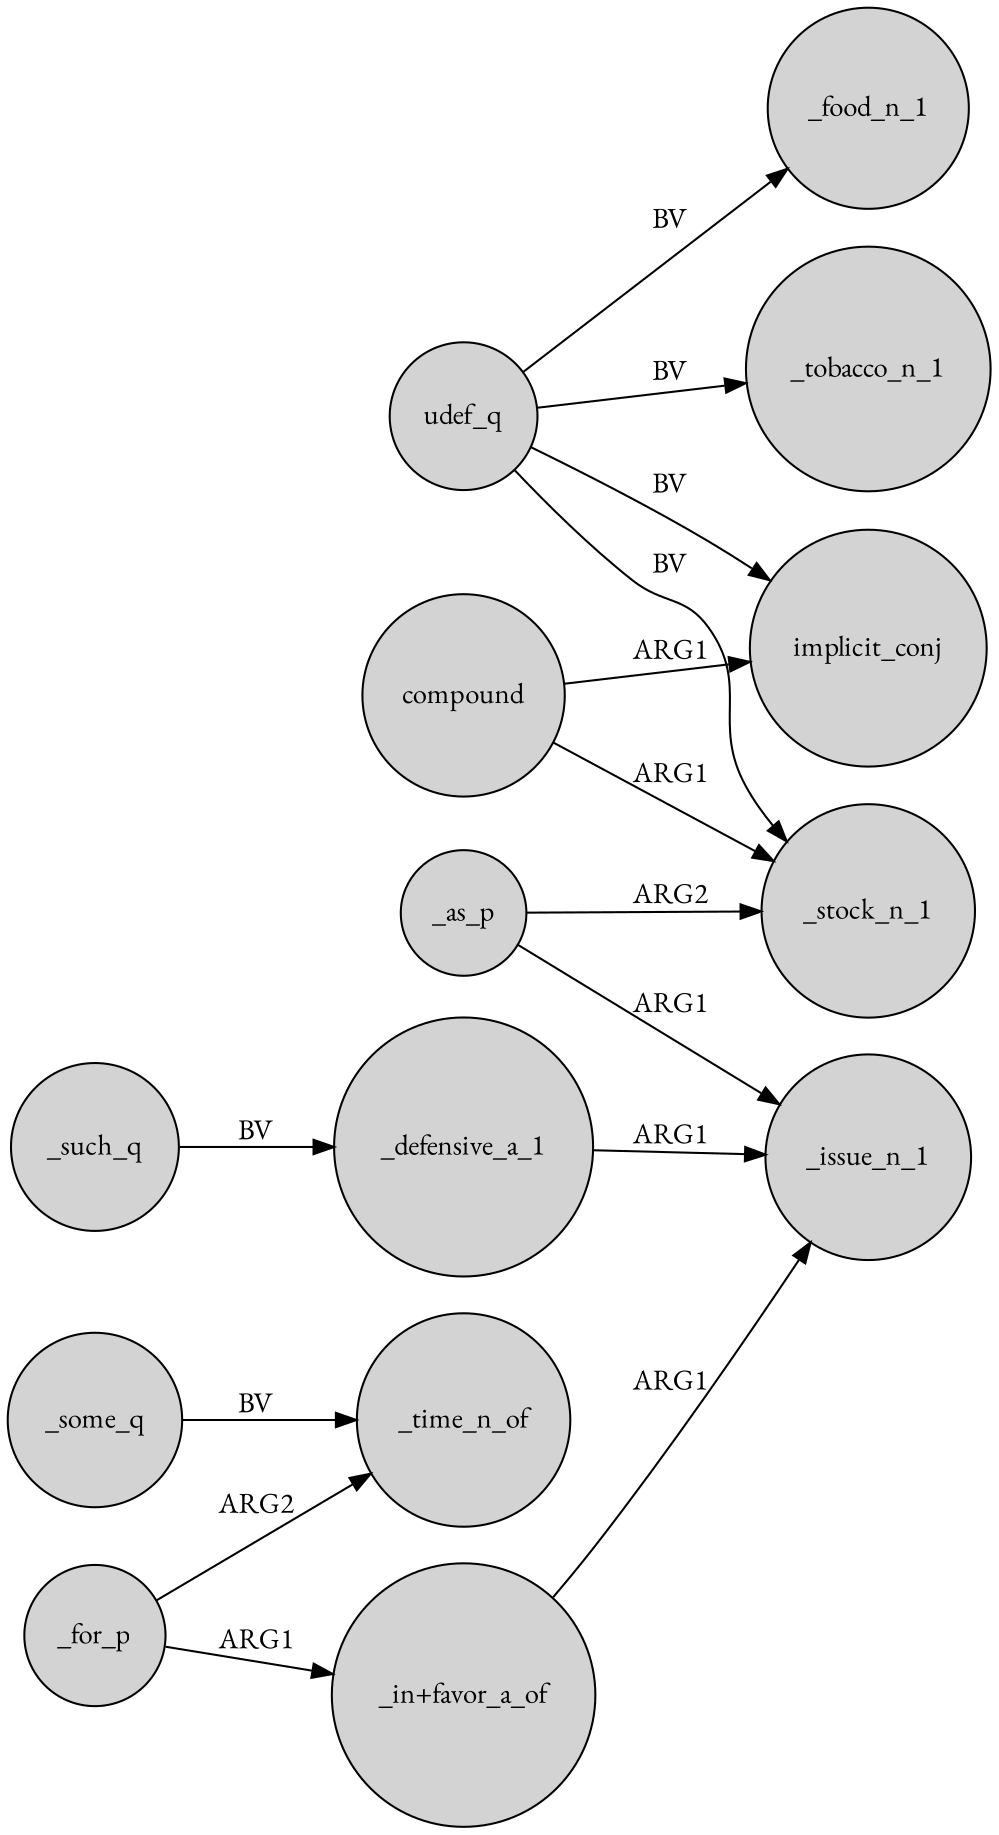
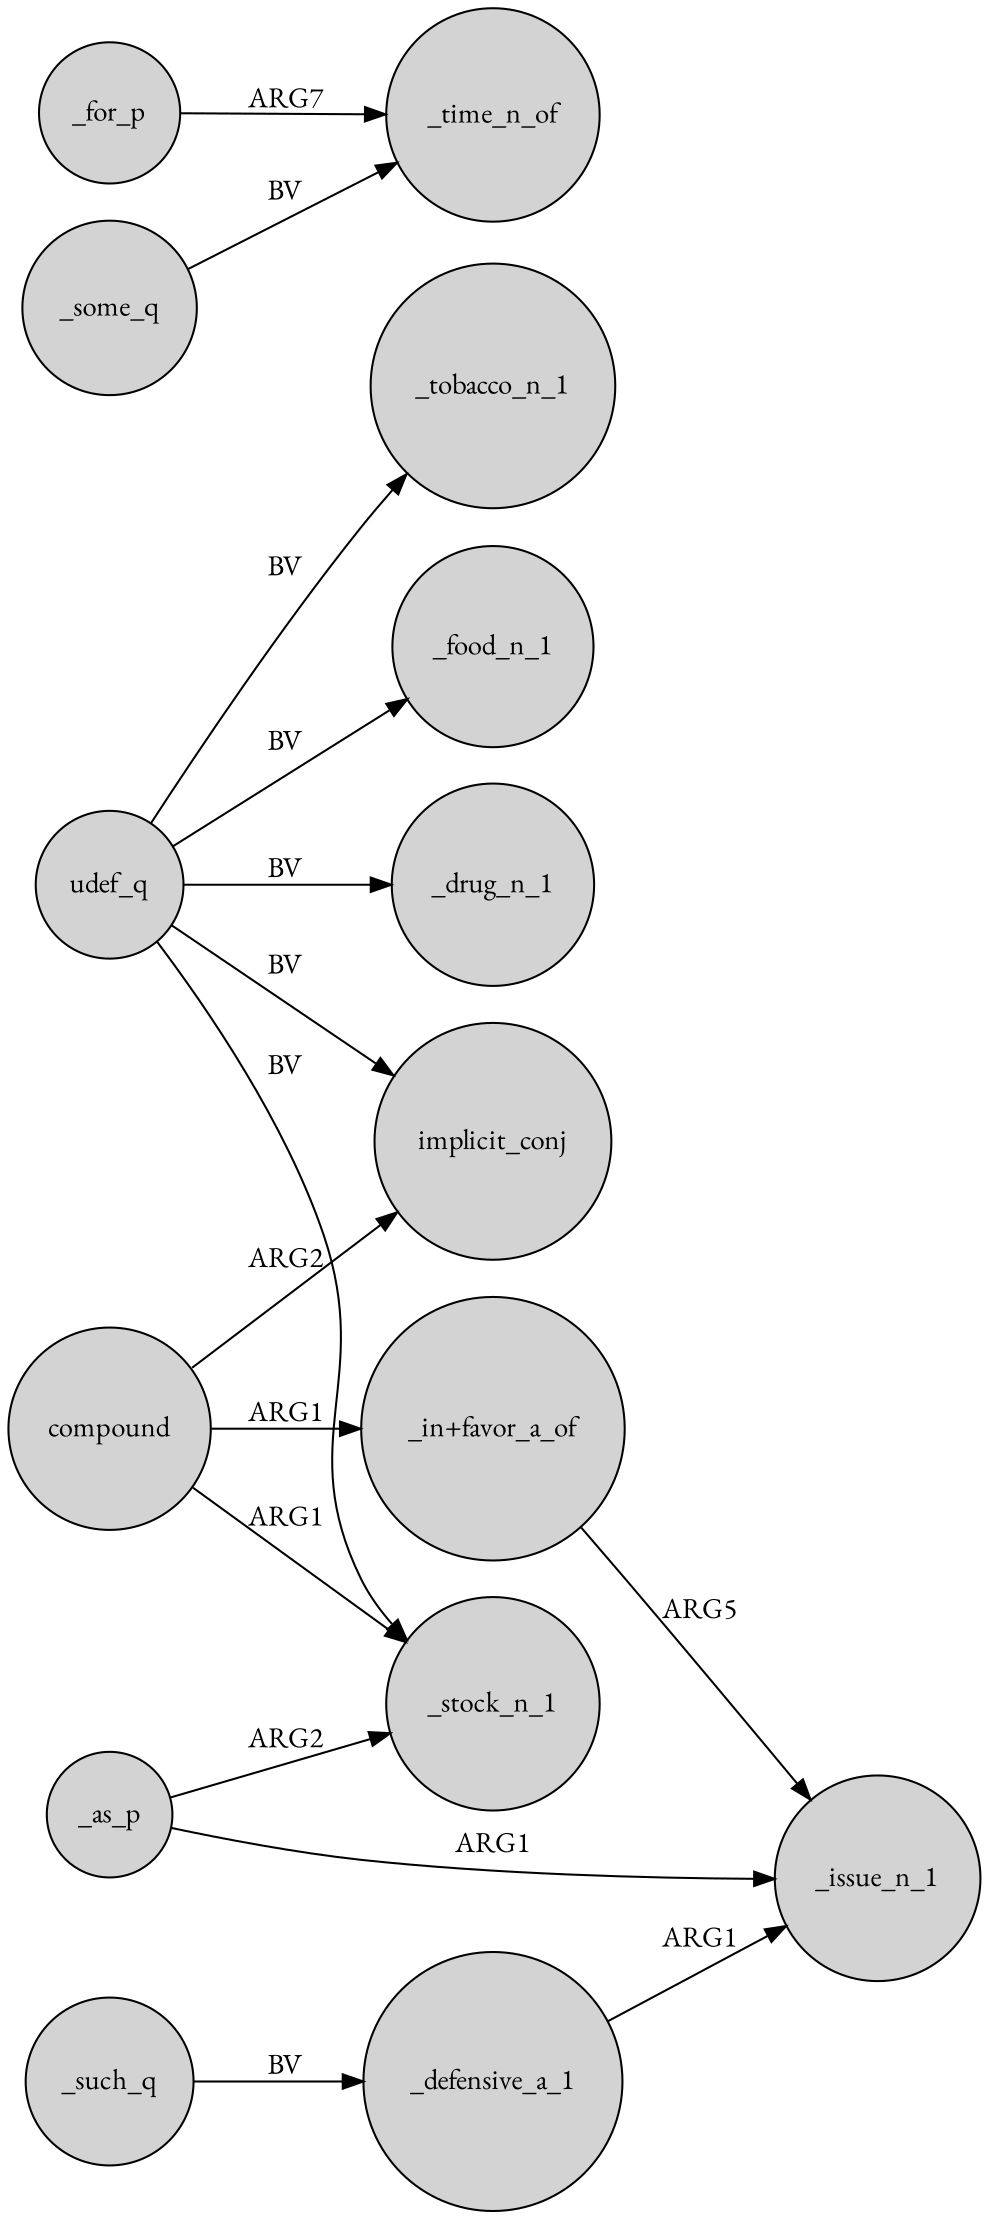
edge "compound" -> "implicit_conj": label "ARG1" -> "ARG2"
node "_drug_n_1": added
edge "_in+favor_a_of" -> "_issue_n_1": label "ARG1" -> "ARG5"
edge "_for_p" -> "_time_n_of": label "ARG2" -> "ARG7"
edge "_for_p" -> "_in+favor_a_of": now "compound" -> "_in+favor_a_of"
